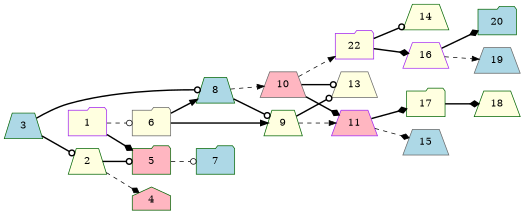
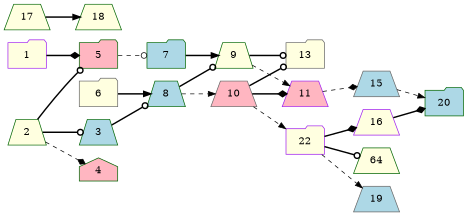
node "14": label "14" -> "64"
edge "16" -> "19": now "22" -> "19"
node "13": shape trapezium -> folder
edge "15" -> "20": added
node "17": shape folder -> trapezium
edge "17" -> "18": arrowhead diamond -> normal
edge "11" -> "17": removed
edge "1" -> "6": removed
edge "6" -> "9": now "7" -> "9"
edge "3" -> "2": reversed
